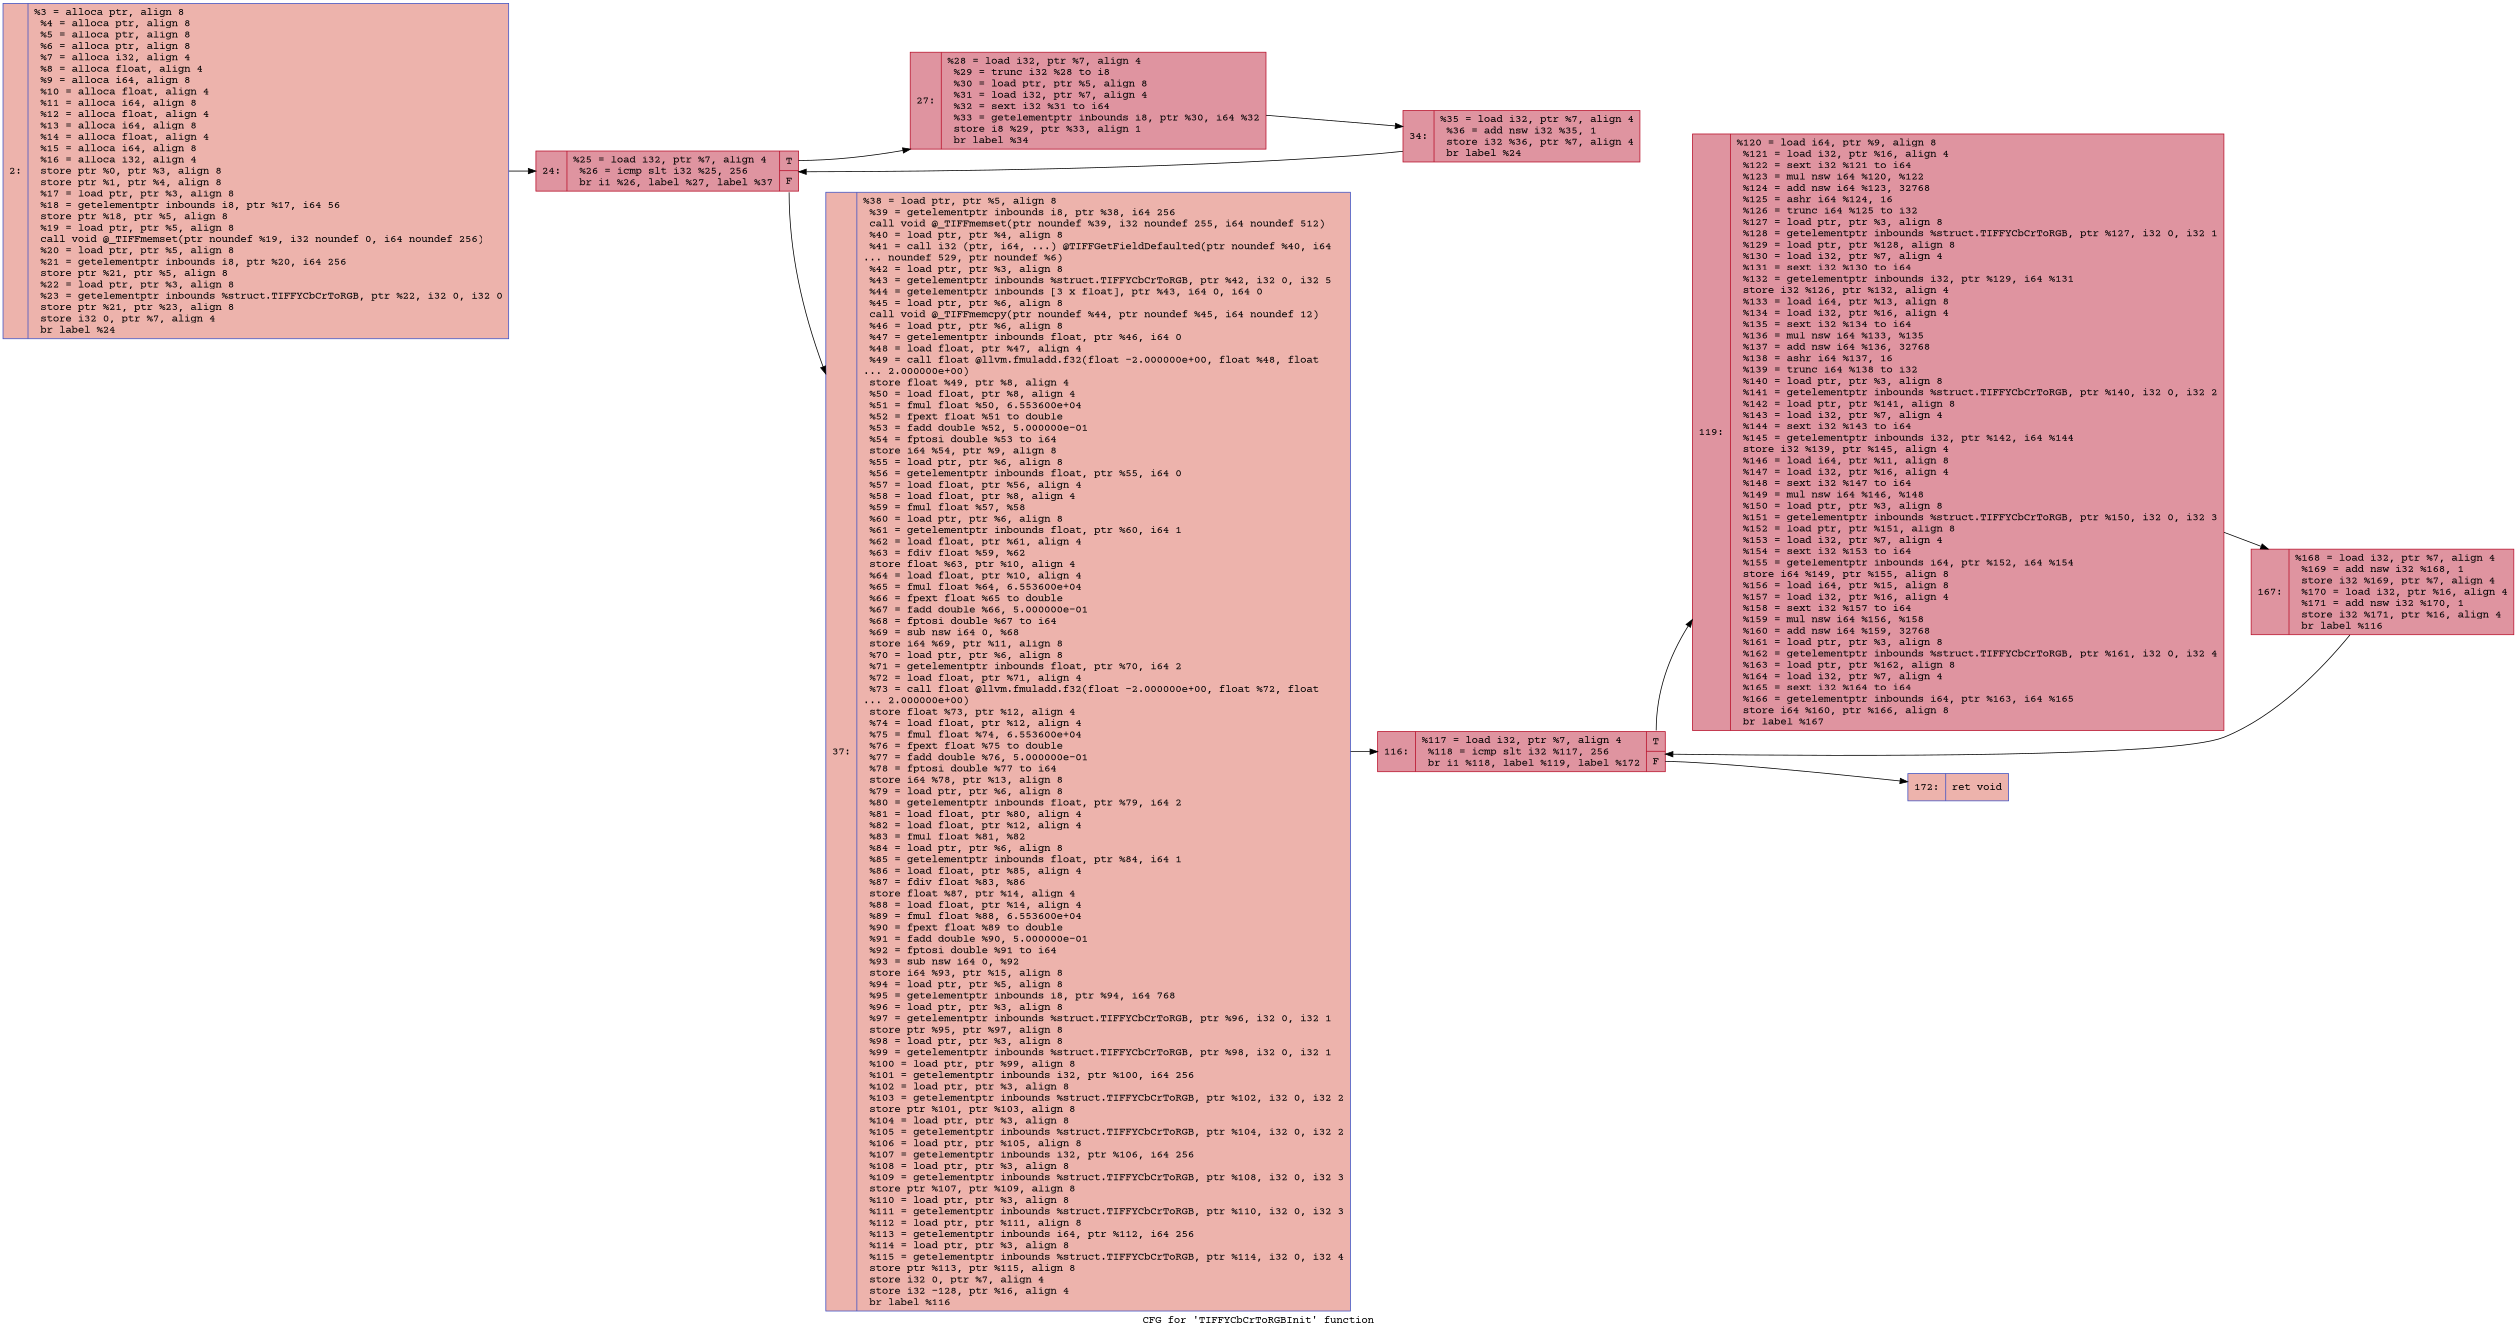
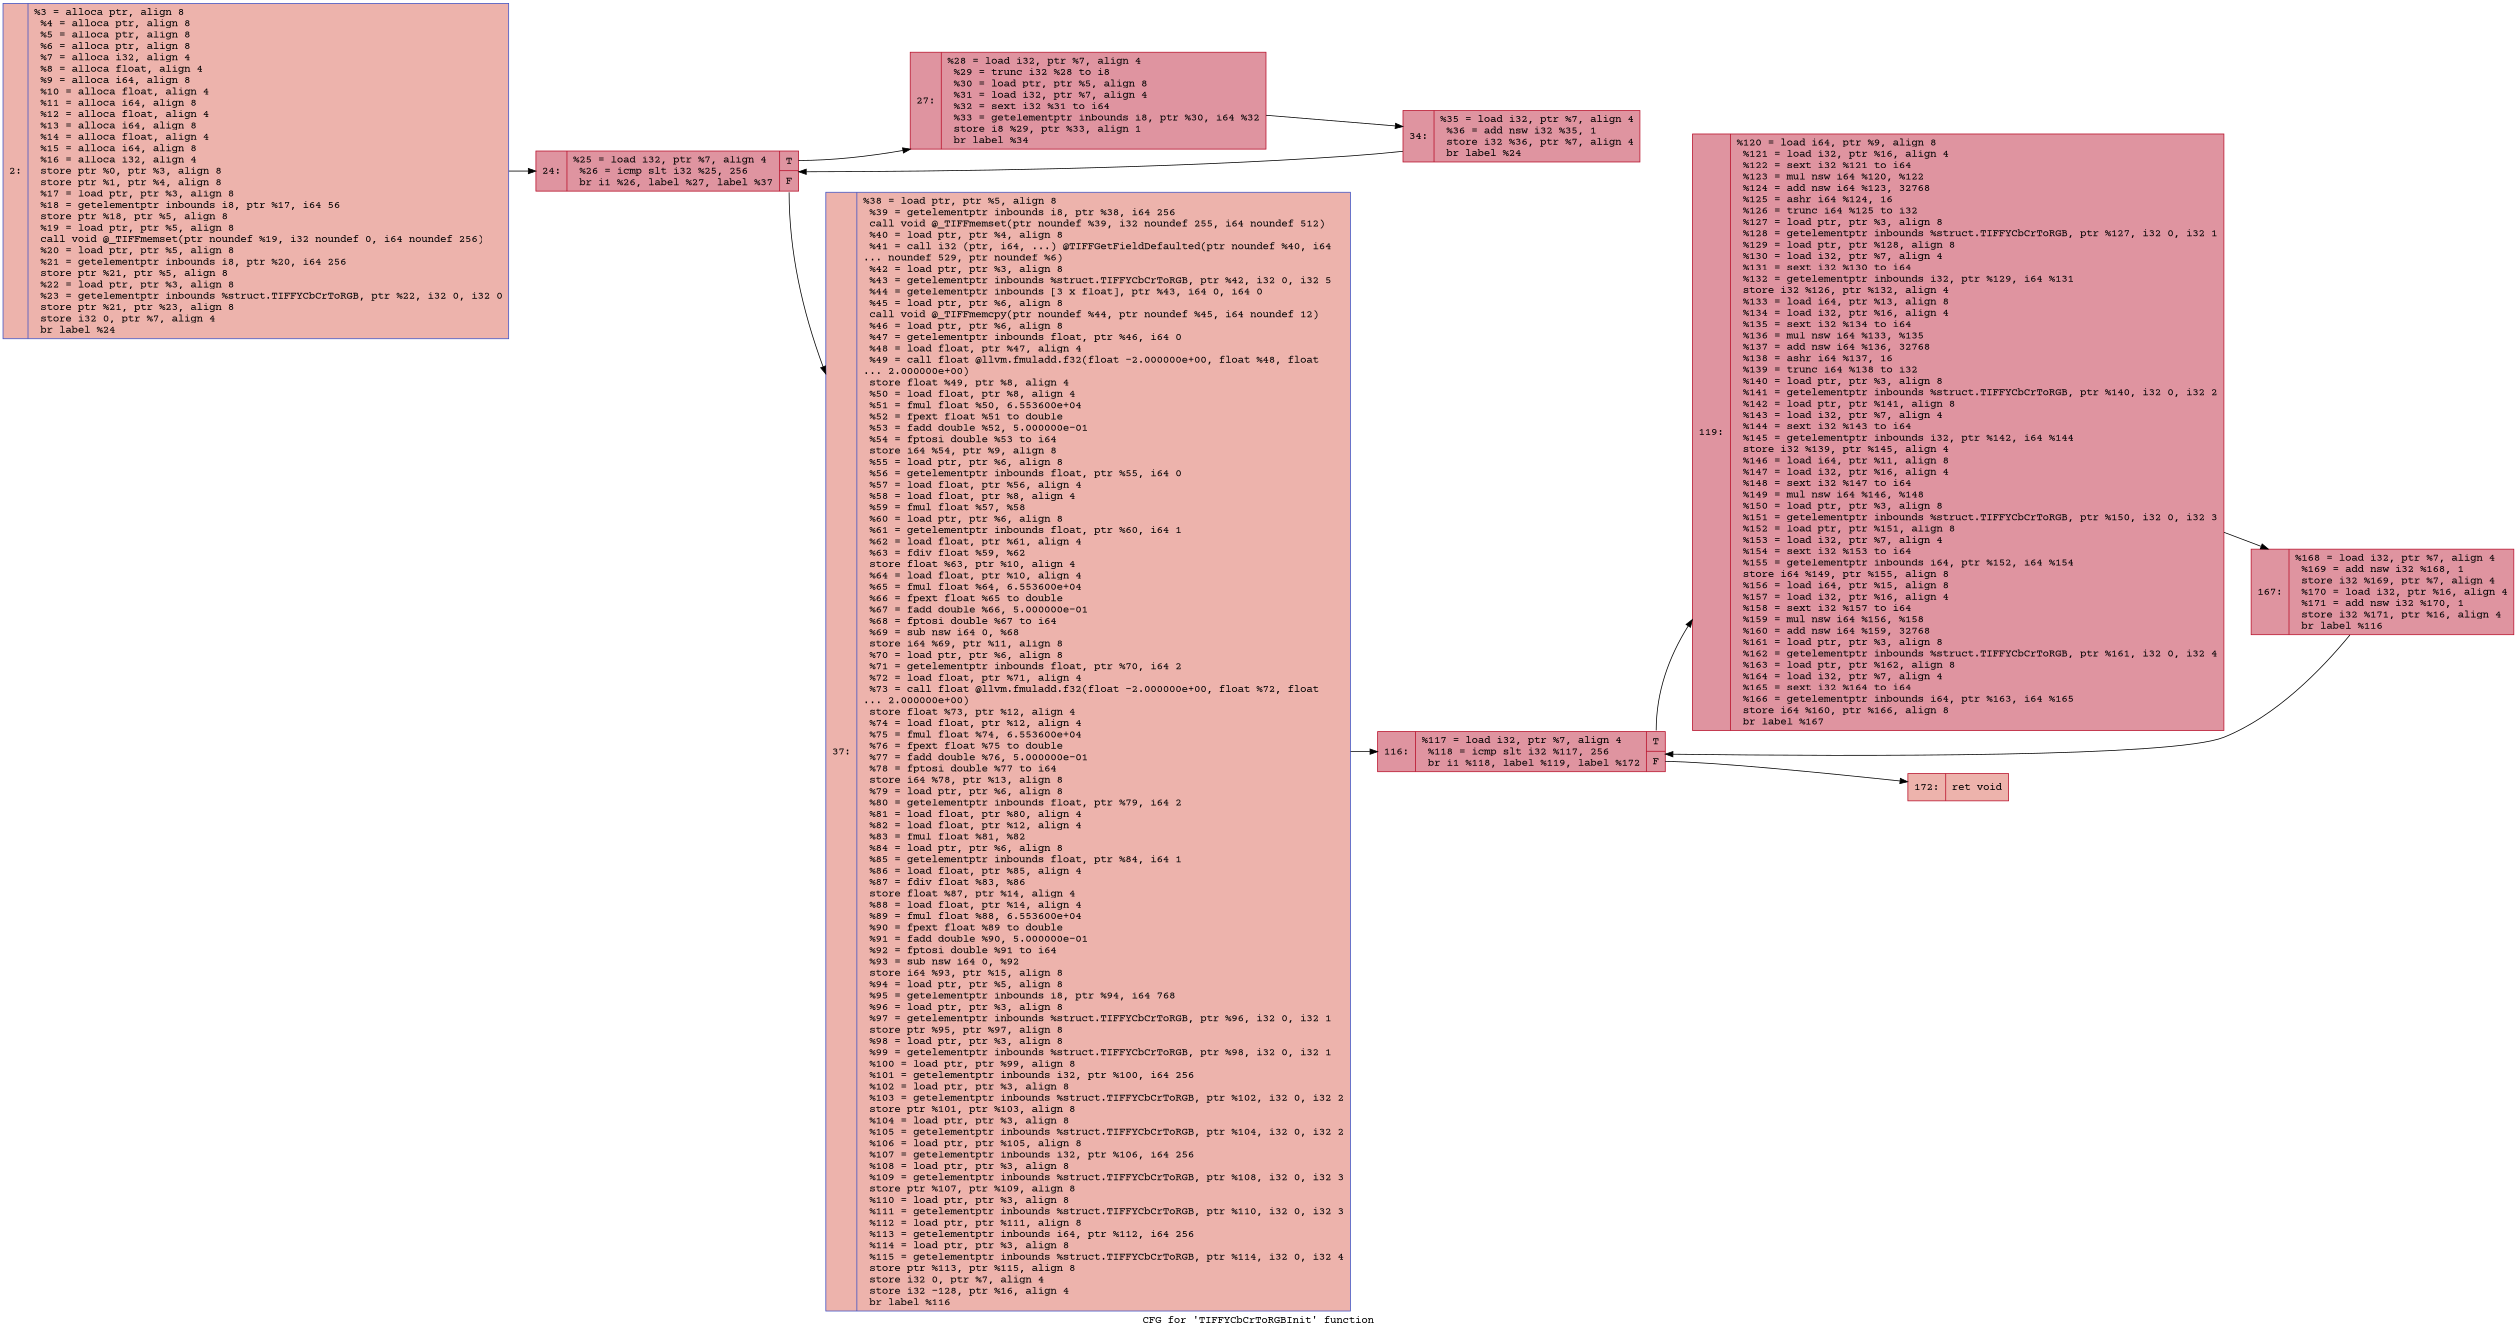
node "172:": color #3d50c3ff -> #b70d28ff
